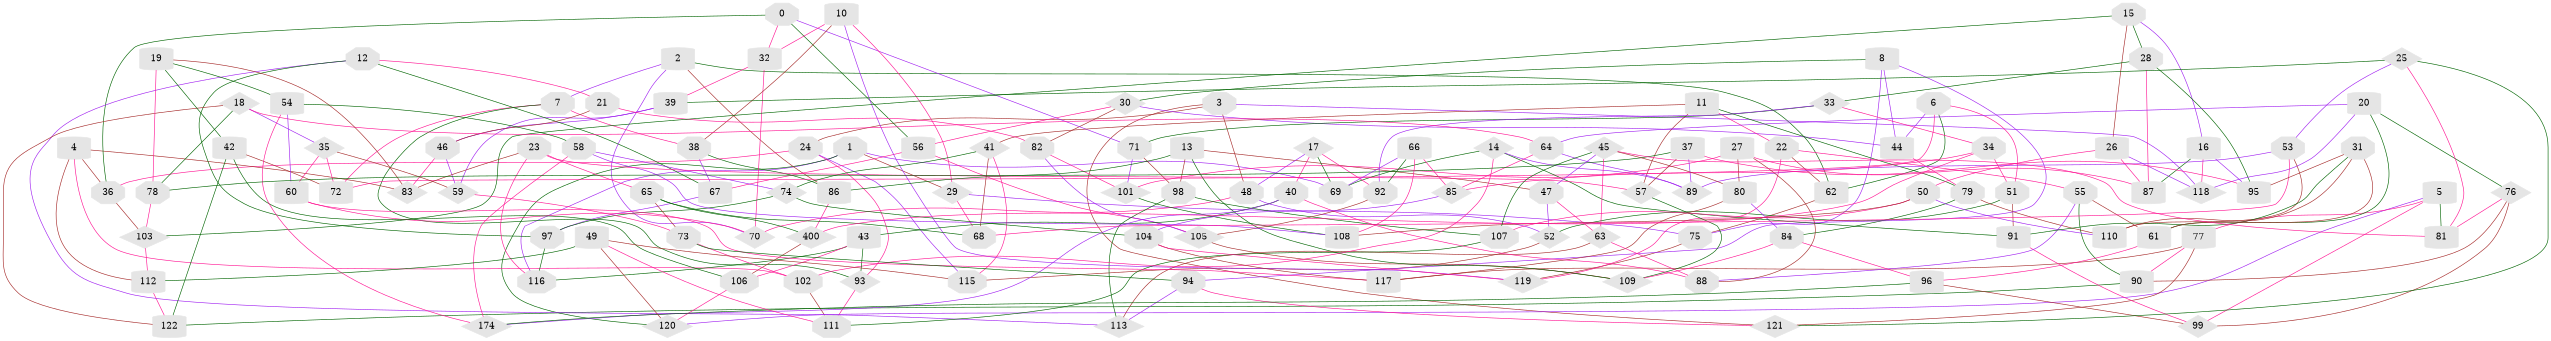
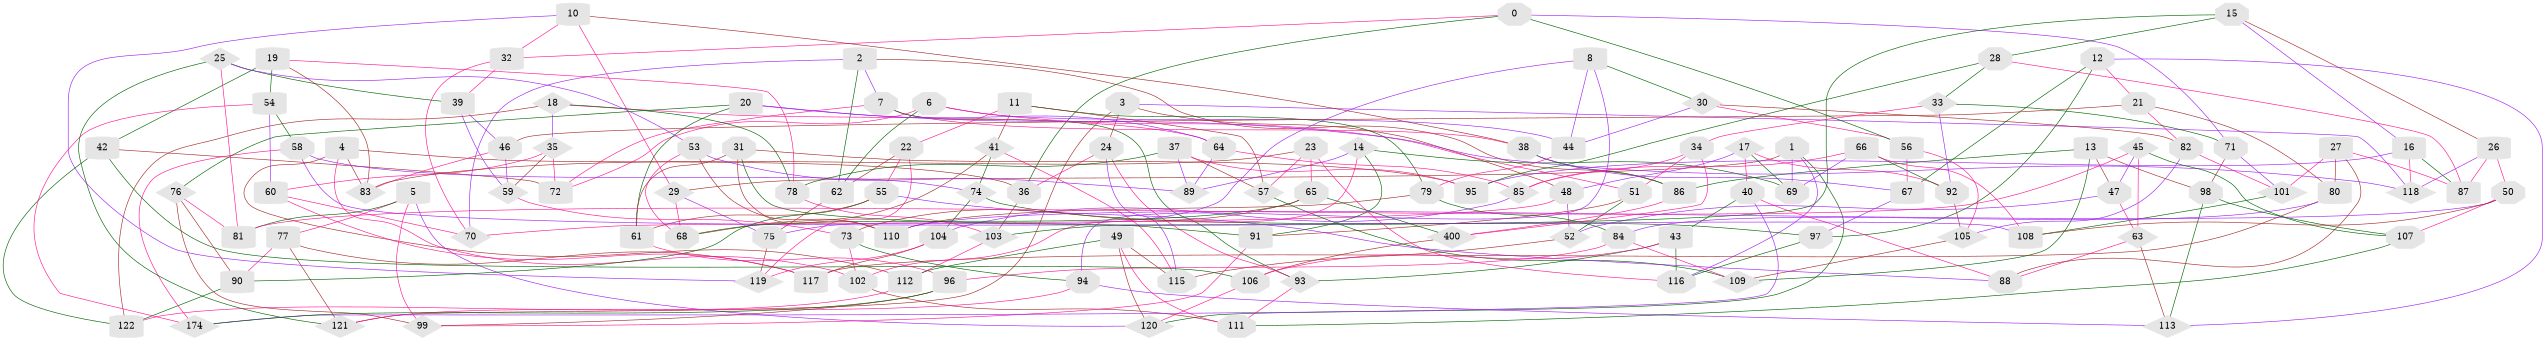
edge "45" -- "80": now "21" -- "80"
